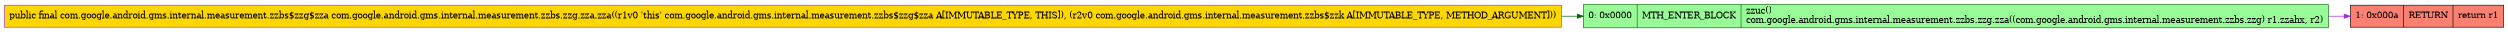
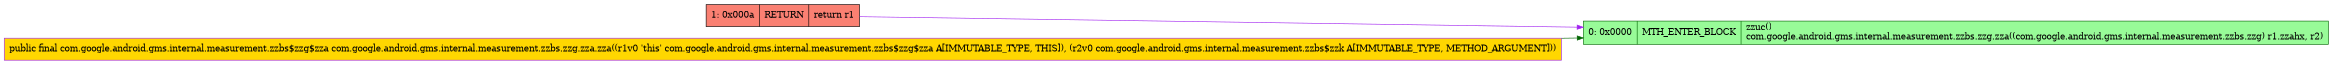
edge "0: 0x0000" -> "1: 0x000a": reversed
